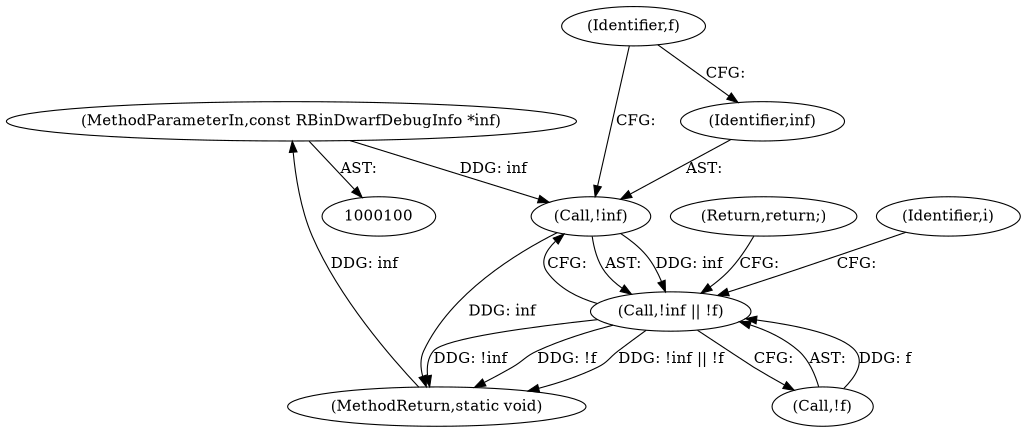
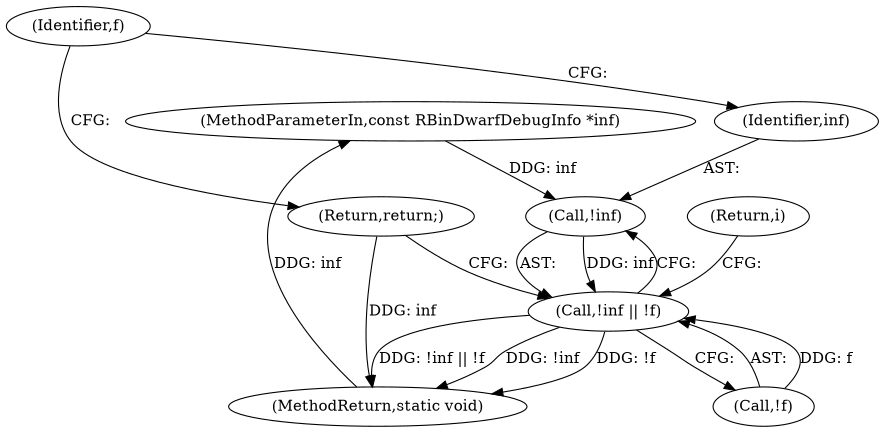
edge "(Identifier,f)" -> "(Call,!inf)": now "(Identifier,f)" -> "(Return,return;)"
node "1000100": removed
node "(Identifier,i)": label "(Identifier,i)" -> "(Return,i)"
edge "(Call,!inf)" -> "(MethodReturn,static void)": now "(Return,return;)" -> "(MethodReturn,static void)"
